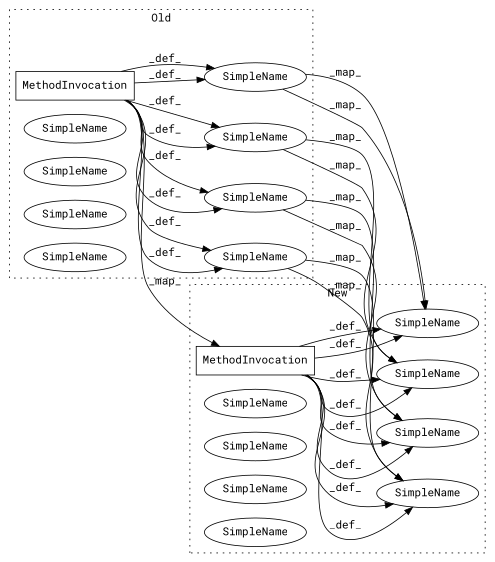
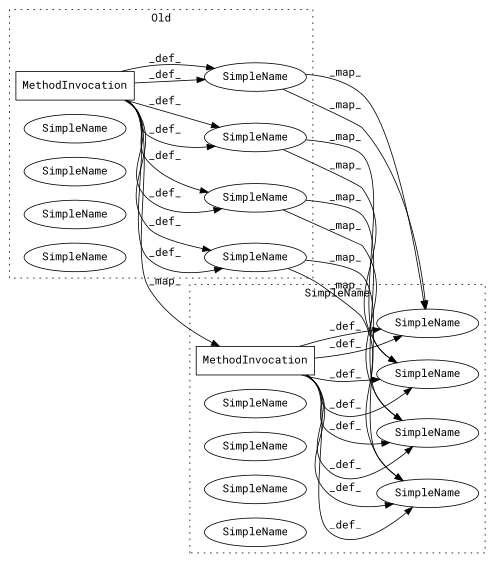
cluster "New": label "New" -> "SimpleName"
